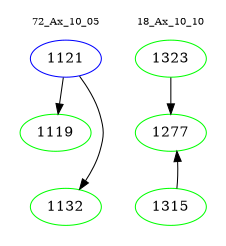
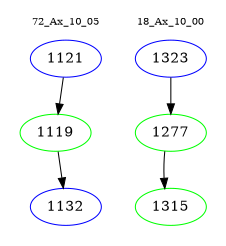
cluster "18_Ax_10_10": label "18_Ax_10_10" -> "18_Ax_10_00"
node "1323": color green -> blue
edge "1121" -> "1132": now "1119" -> "1132"
edge "1315" -> "1277": reversed
node "1132": color green -> blue
